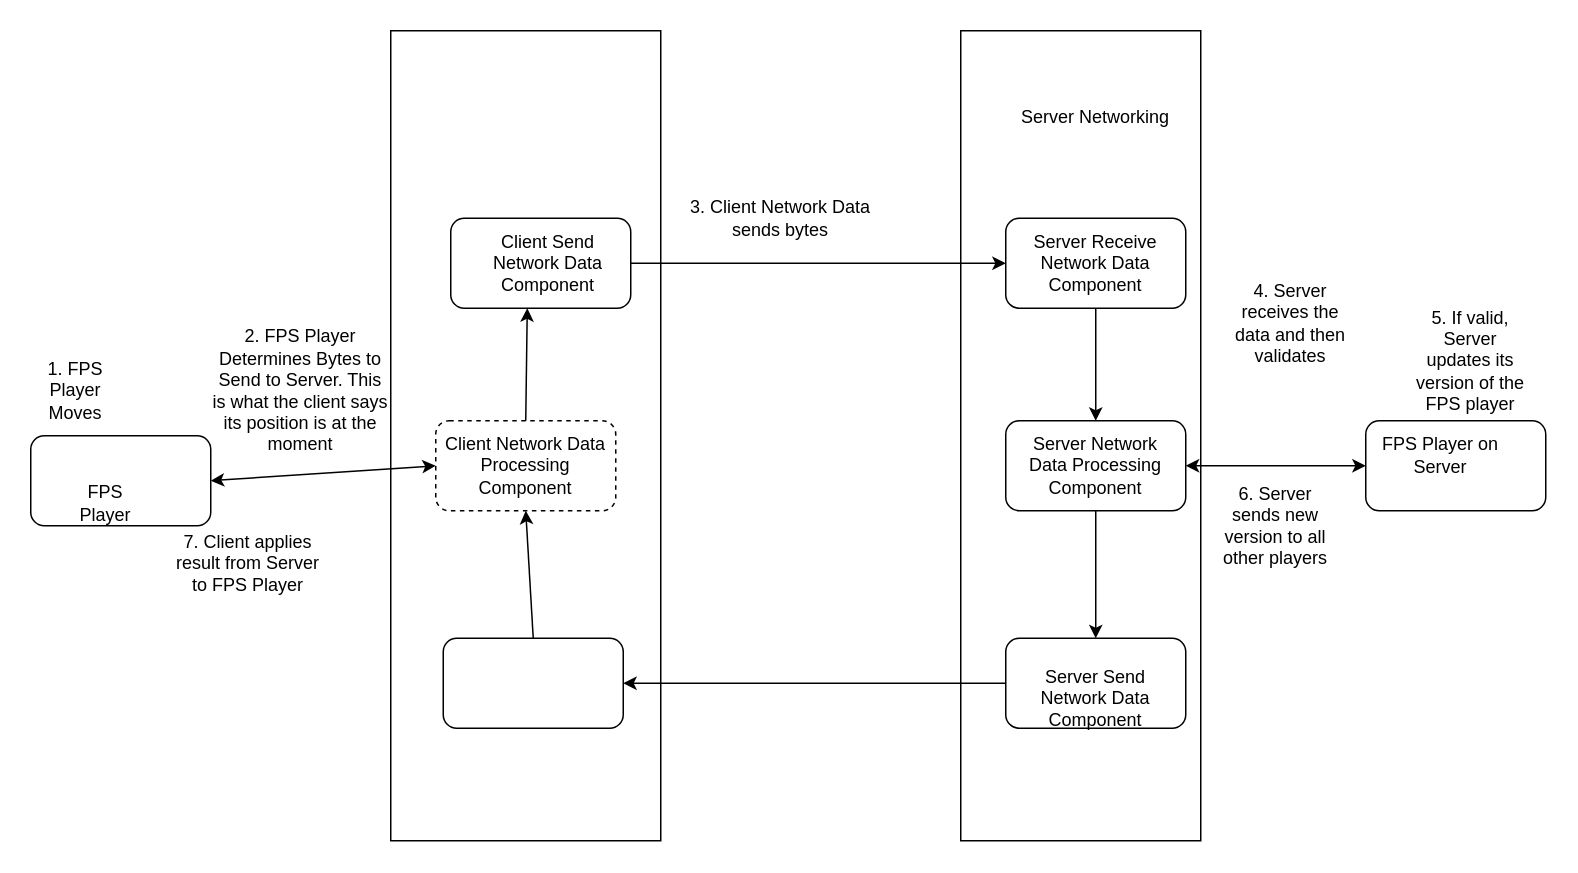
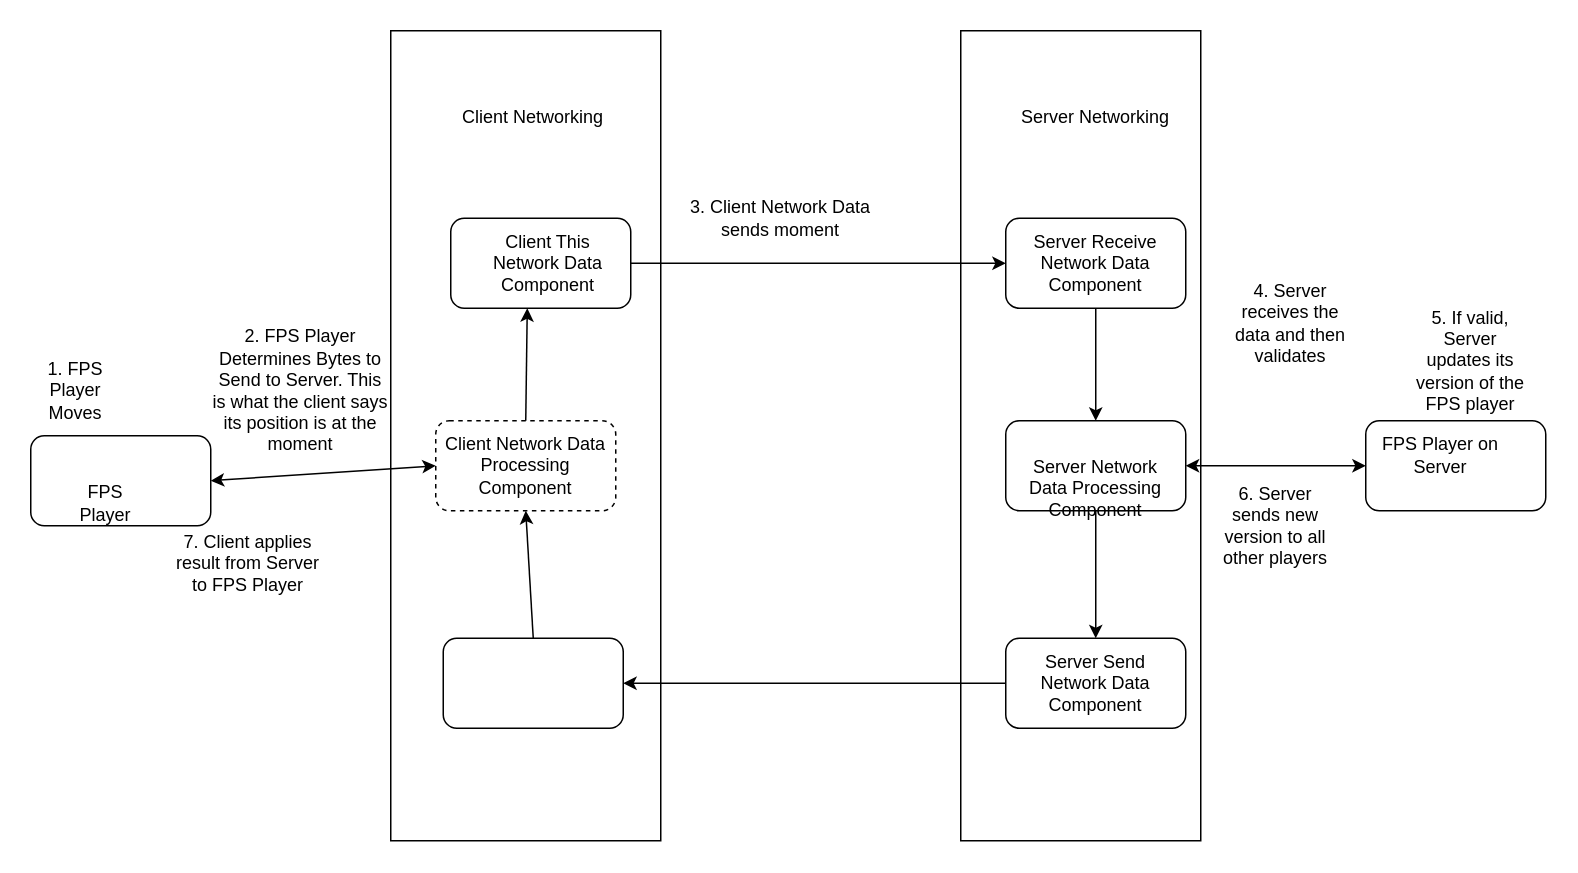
node "Client Networking": added
node "3. Client Network Data sends bytes": label "3. Client Network Data sends bytes" -> "3. Client Network Data sends moment"
node "Client Send Network Data Component": label "Client Send Network Data Component" -> "Client This Network Data Component"
node "Server Network Data Processing Component": moved (1096, 466) -> (1096, 488)
node "Server Send Network Data Component": moved (1096, 698) -> (1096, 683)
